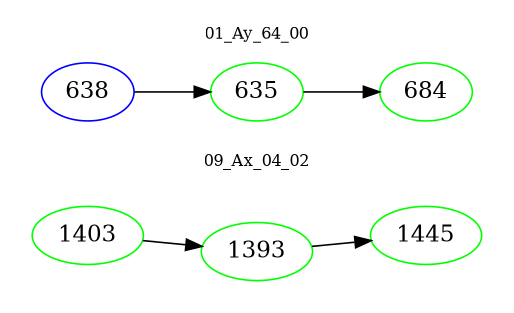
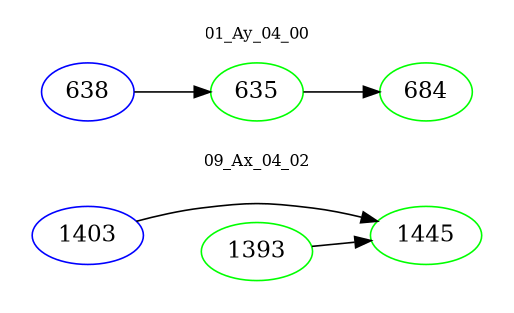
cluster "01_Ay_64_00": label "01_Ay_64_00" -> "01_Ay_04_00"
node "1403": color green -> blue
edge "1403" -> "1393": now "1403" -> "1445"
